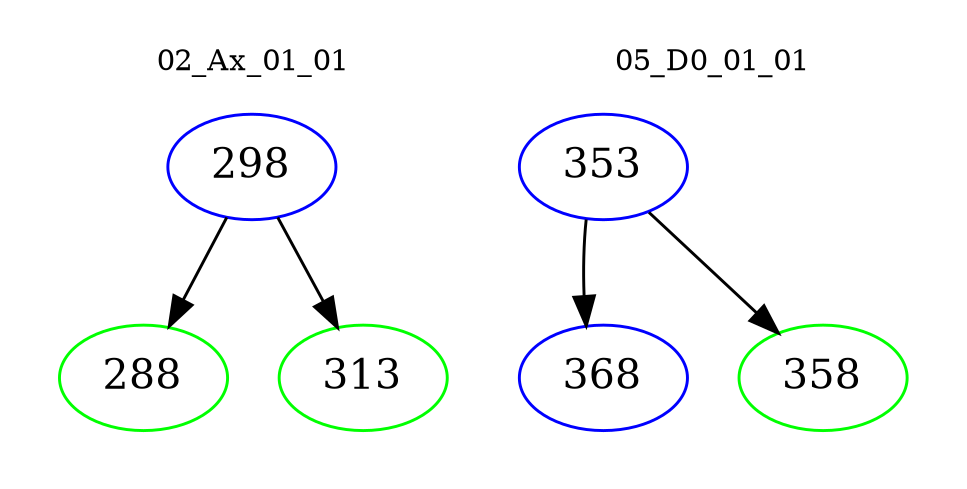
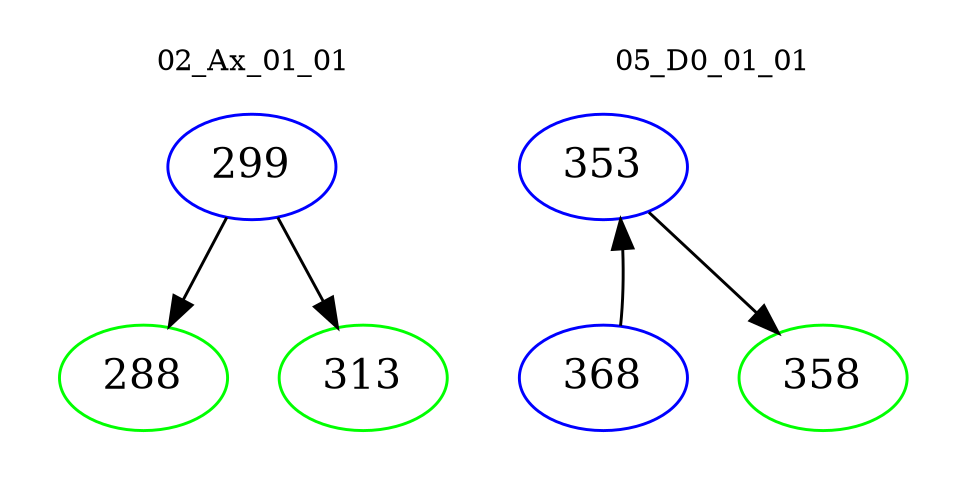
node "298": label "298" -> "299"
edge "353" -> "368": reversed
